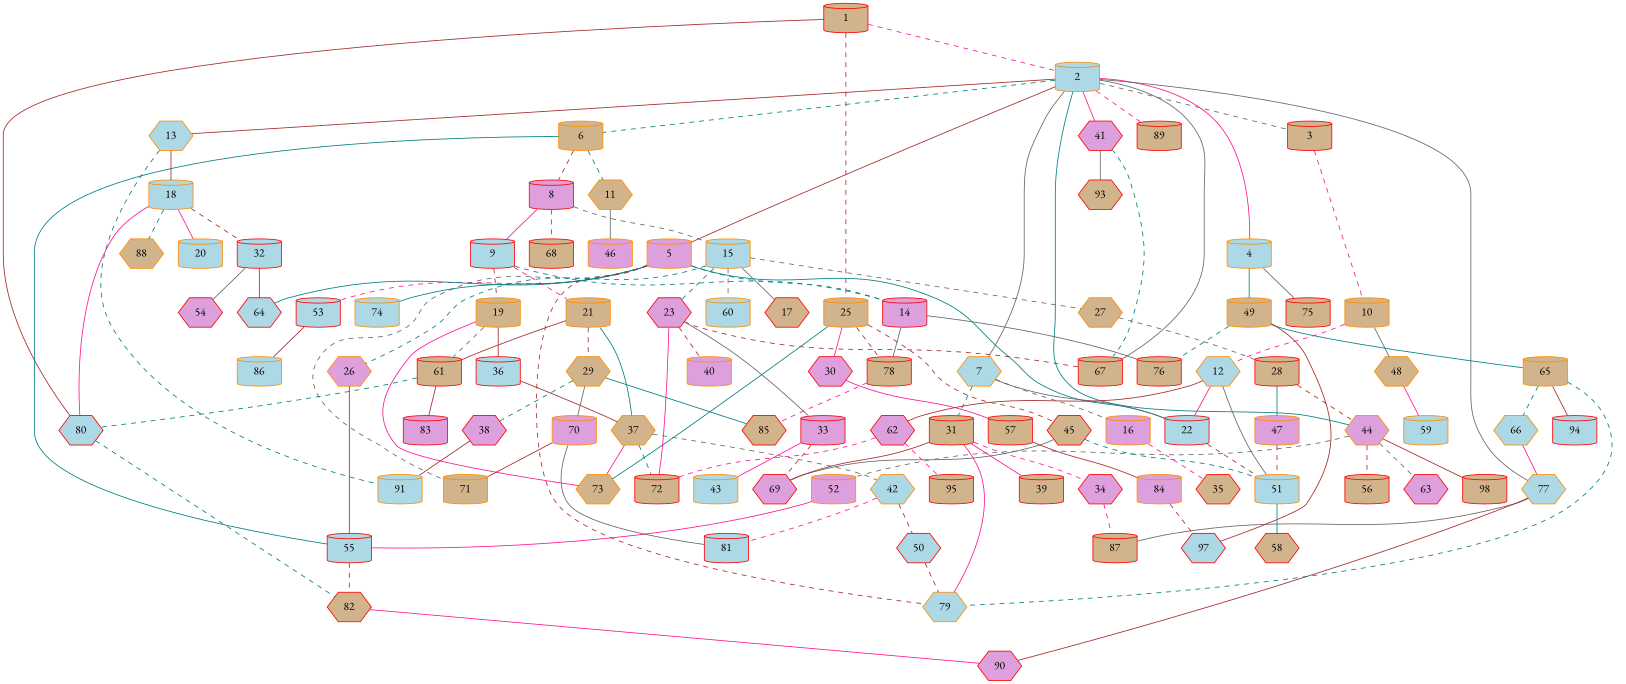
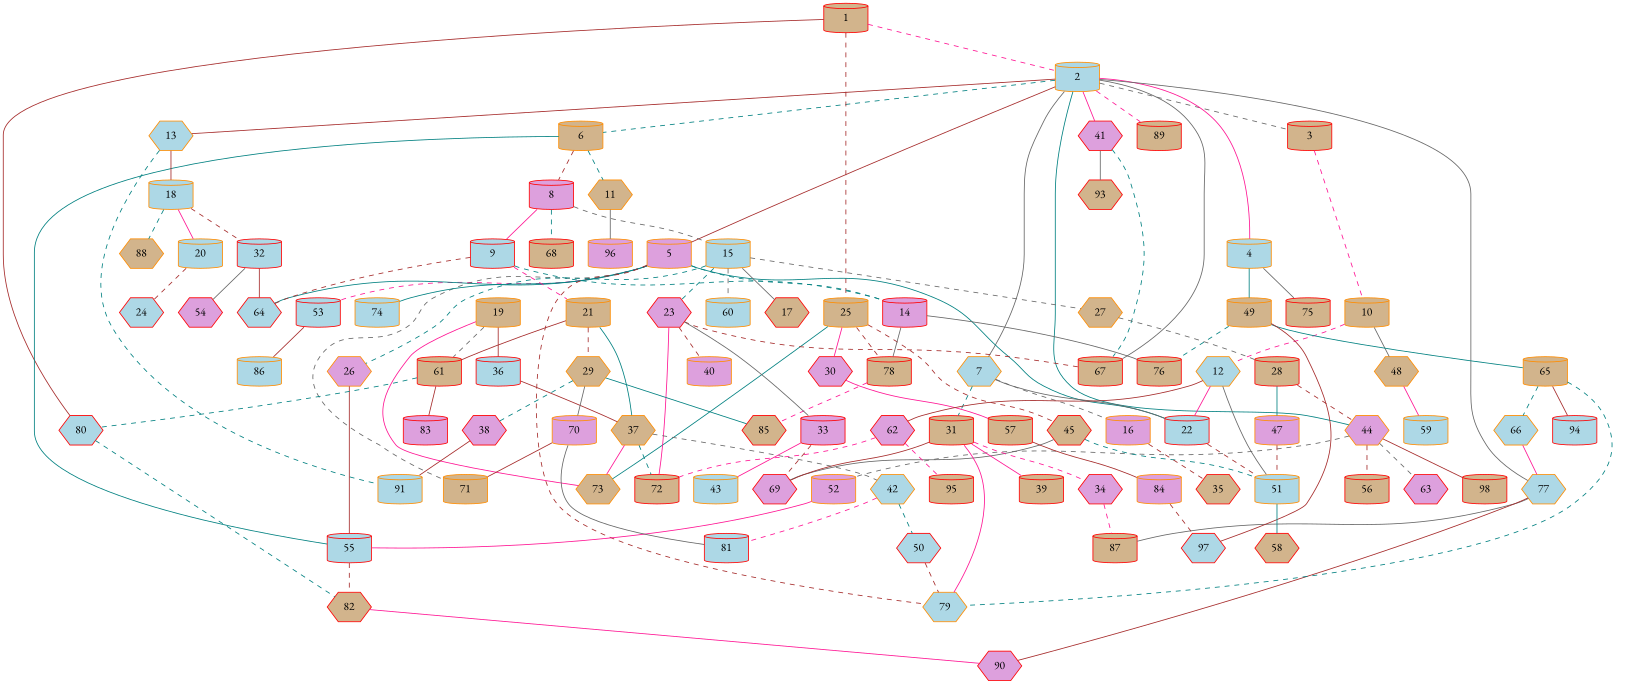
node "46": label "46" -> "96"
edge "9" -- "19": now "9" -- "64"
edge "18" -- "80": removed
node "24": added
edge "16" -- "35": color deeppink -> brown
edge "42" -- "50": color brown -> teal
